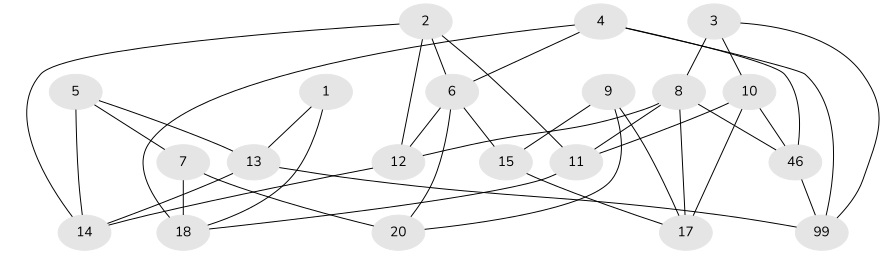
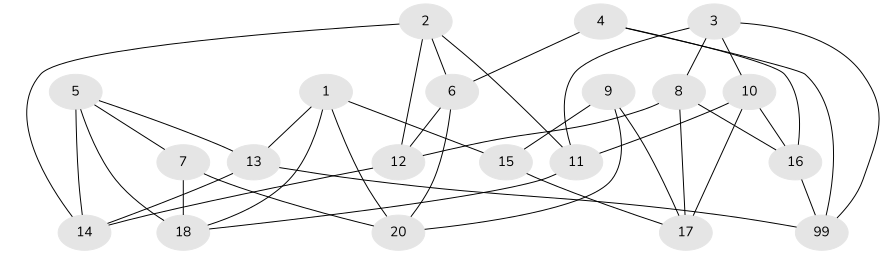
edge "4" -- "18": now "5" -- "18"
edge "6" -- "15": now "1" -- "15"
edge "8" -- "11": now "3" -- "11"
node "46": label "46" -> "16"
edge "1" -- "20": added
